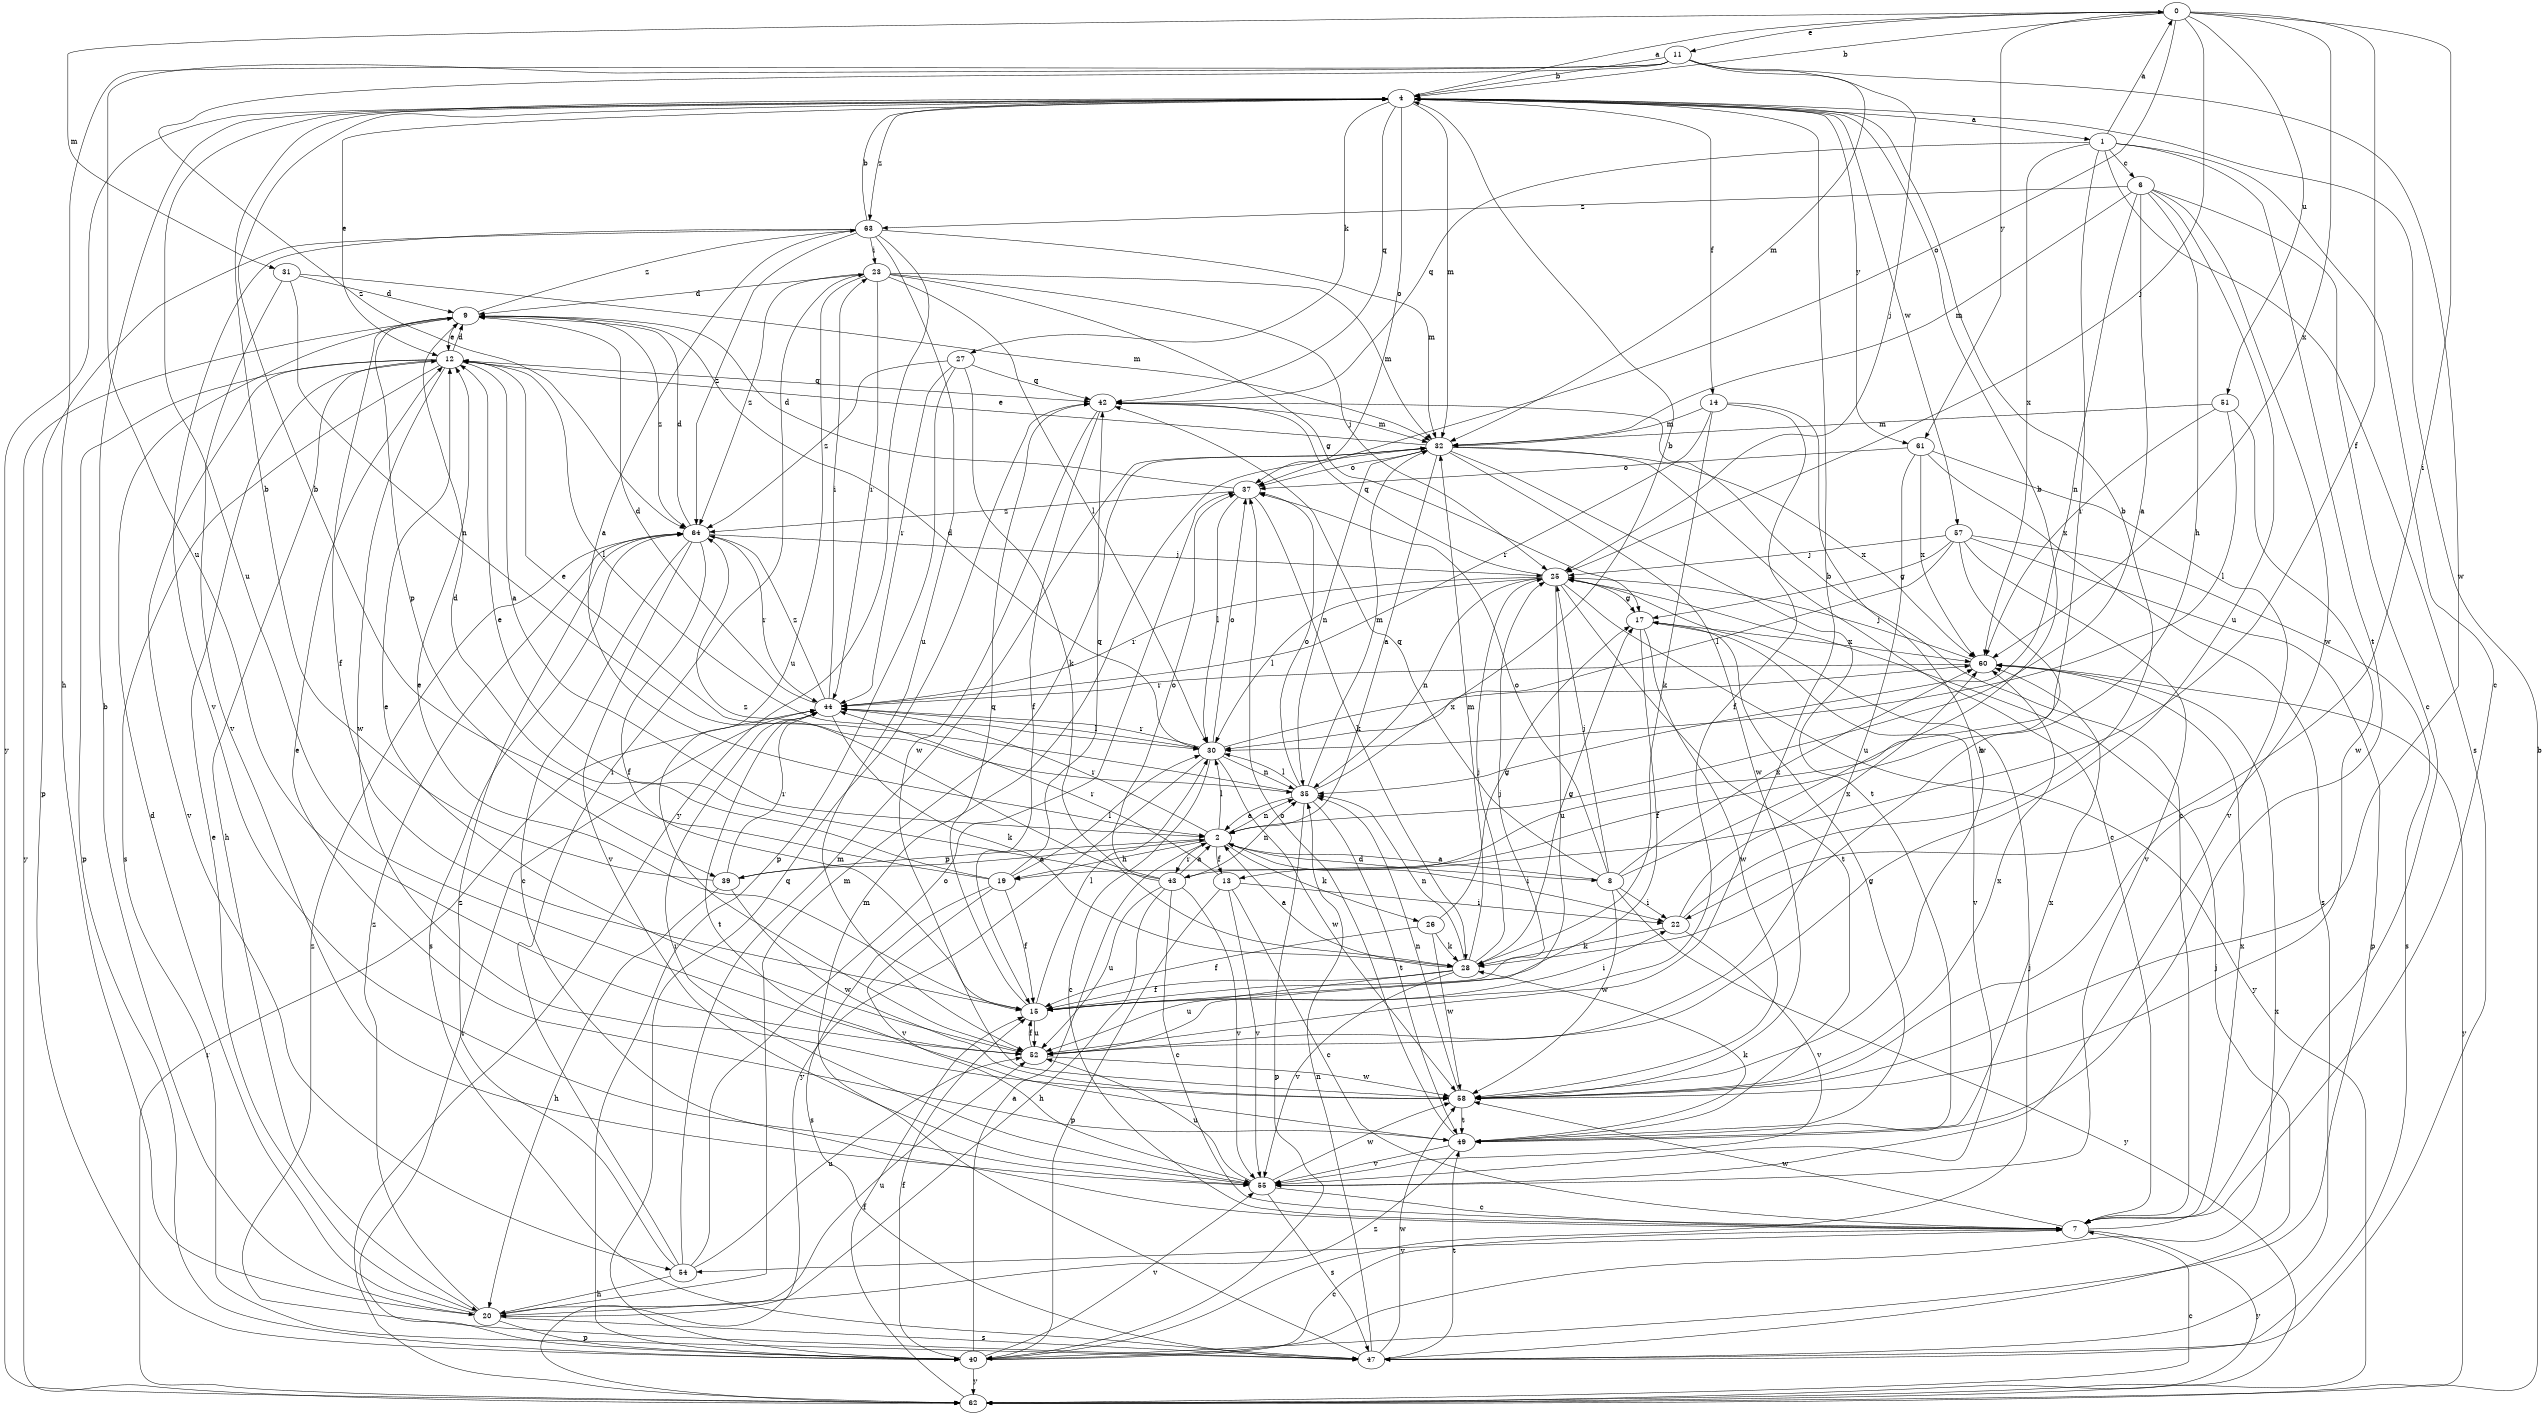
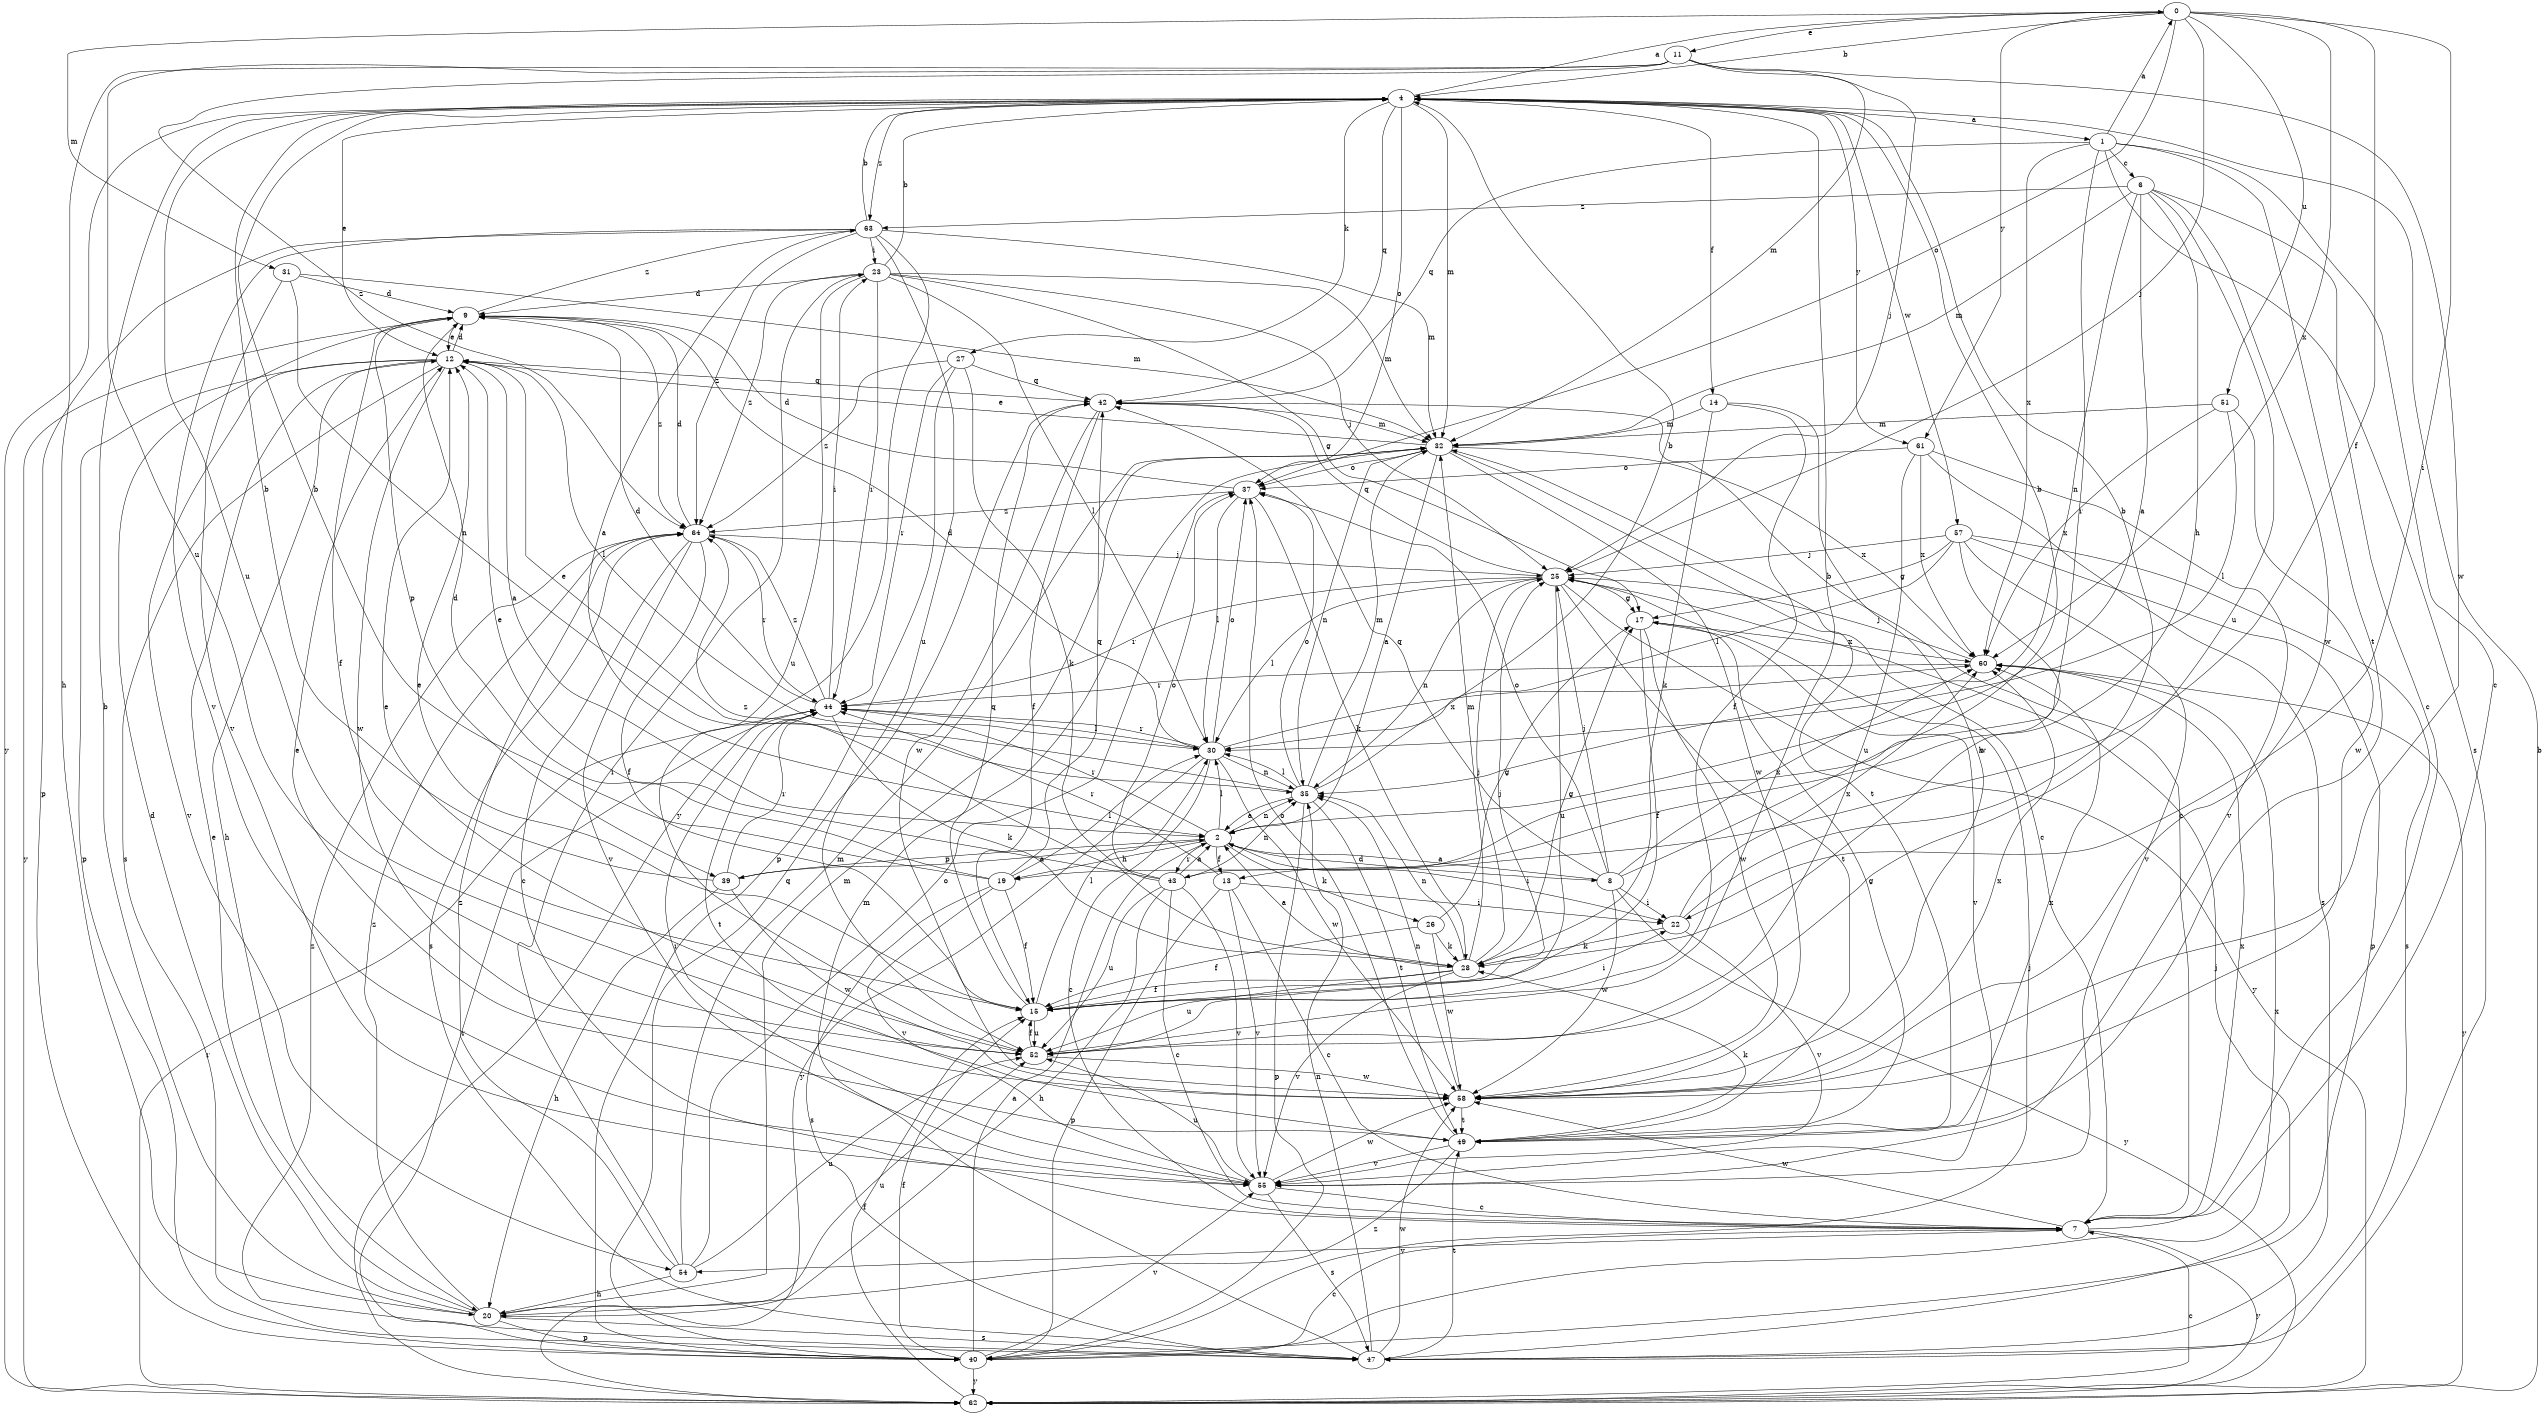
edge "11" -> "4": now "23" -> "4"
edge "14" -> "44": removed, label "r"
edge "32" -> "7": reversed
